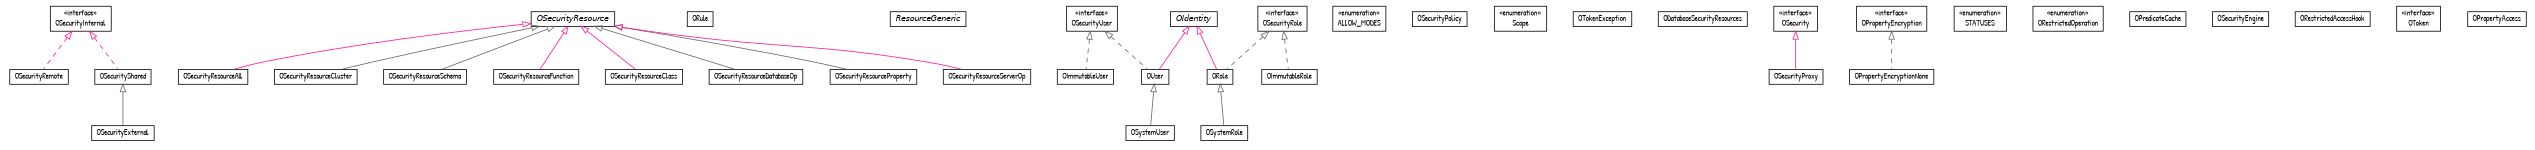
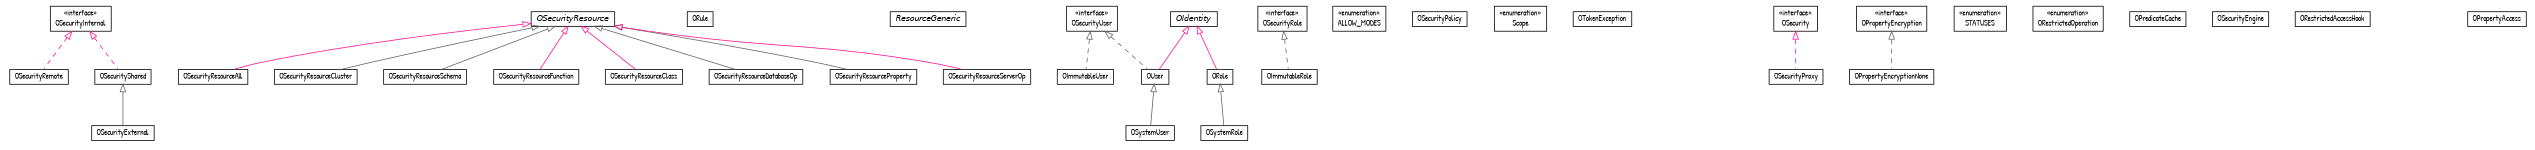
node "ODatabaseSecurityResources": removed
node "OToken": removed
edge "ORole" -> "OSecurityRole": removed
edge "OSecurityProxy" -> "OSecurity": style solid -> dashed
